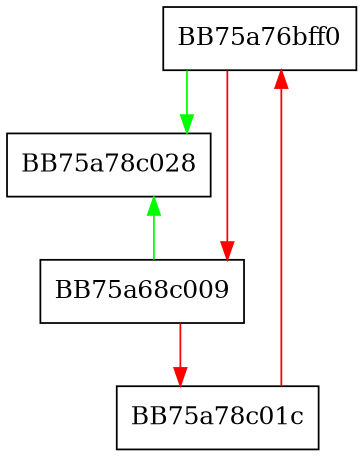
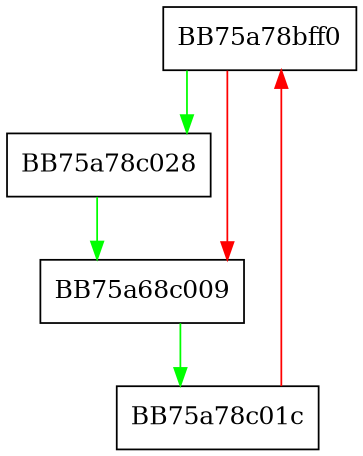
node "BB75a76bff0": label "BB75a76bff0" -> "BB75a78bff0"
edge "BB75a68c009" -> "BB75a78c028": reversed
edge "BB75a68c009" -> "BB75a78c01c": color red -> green
